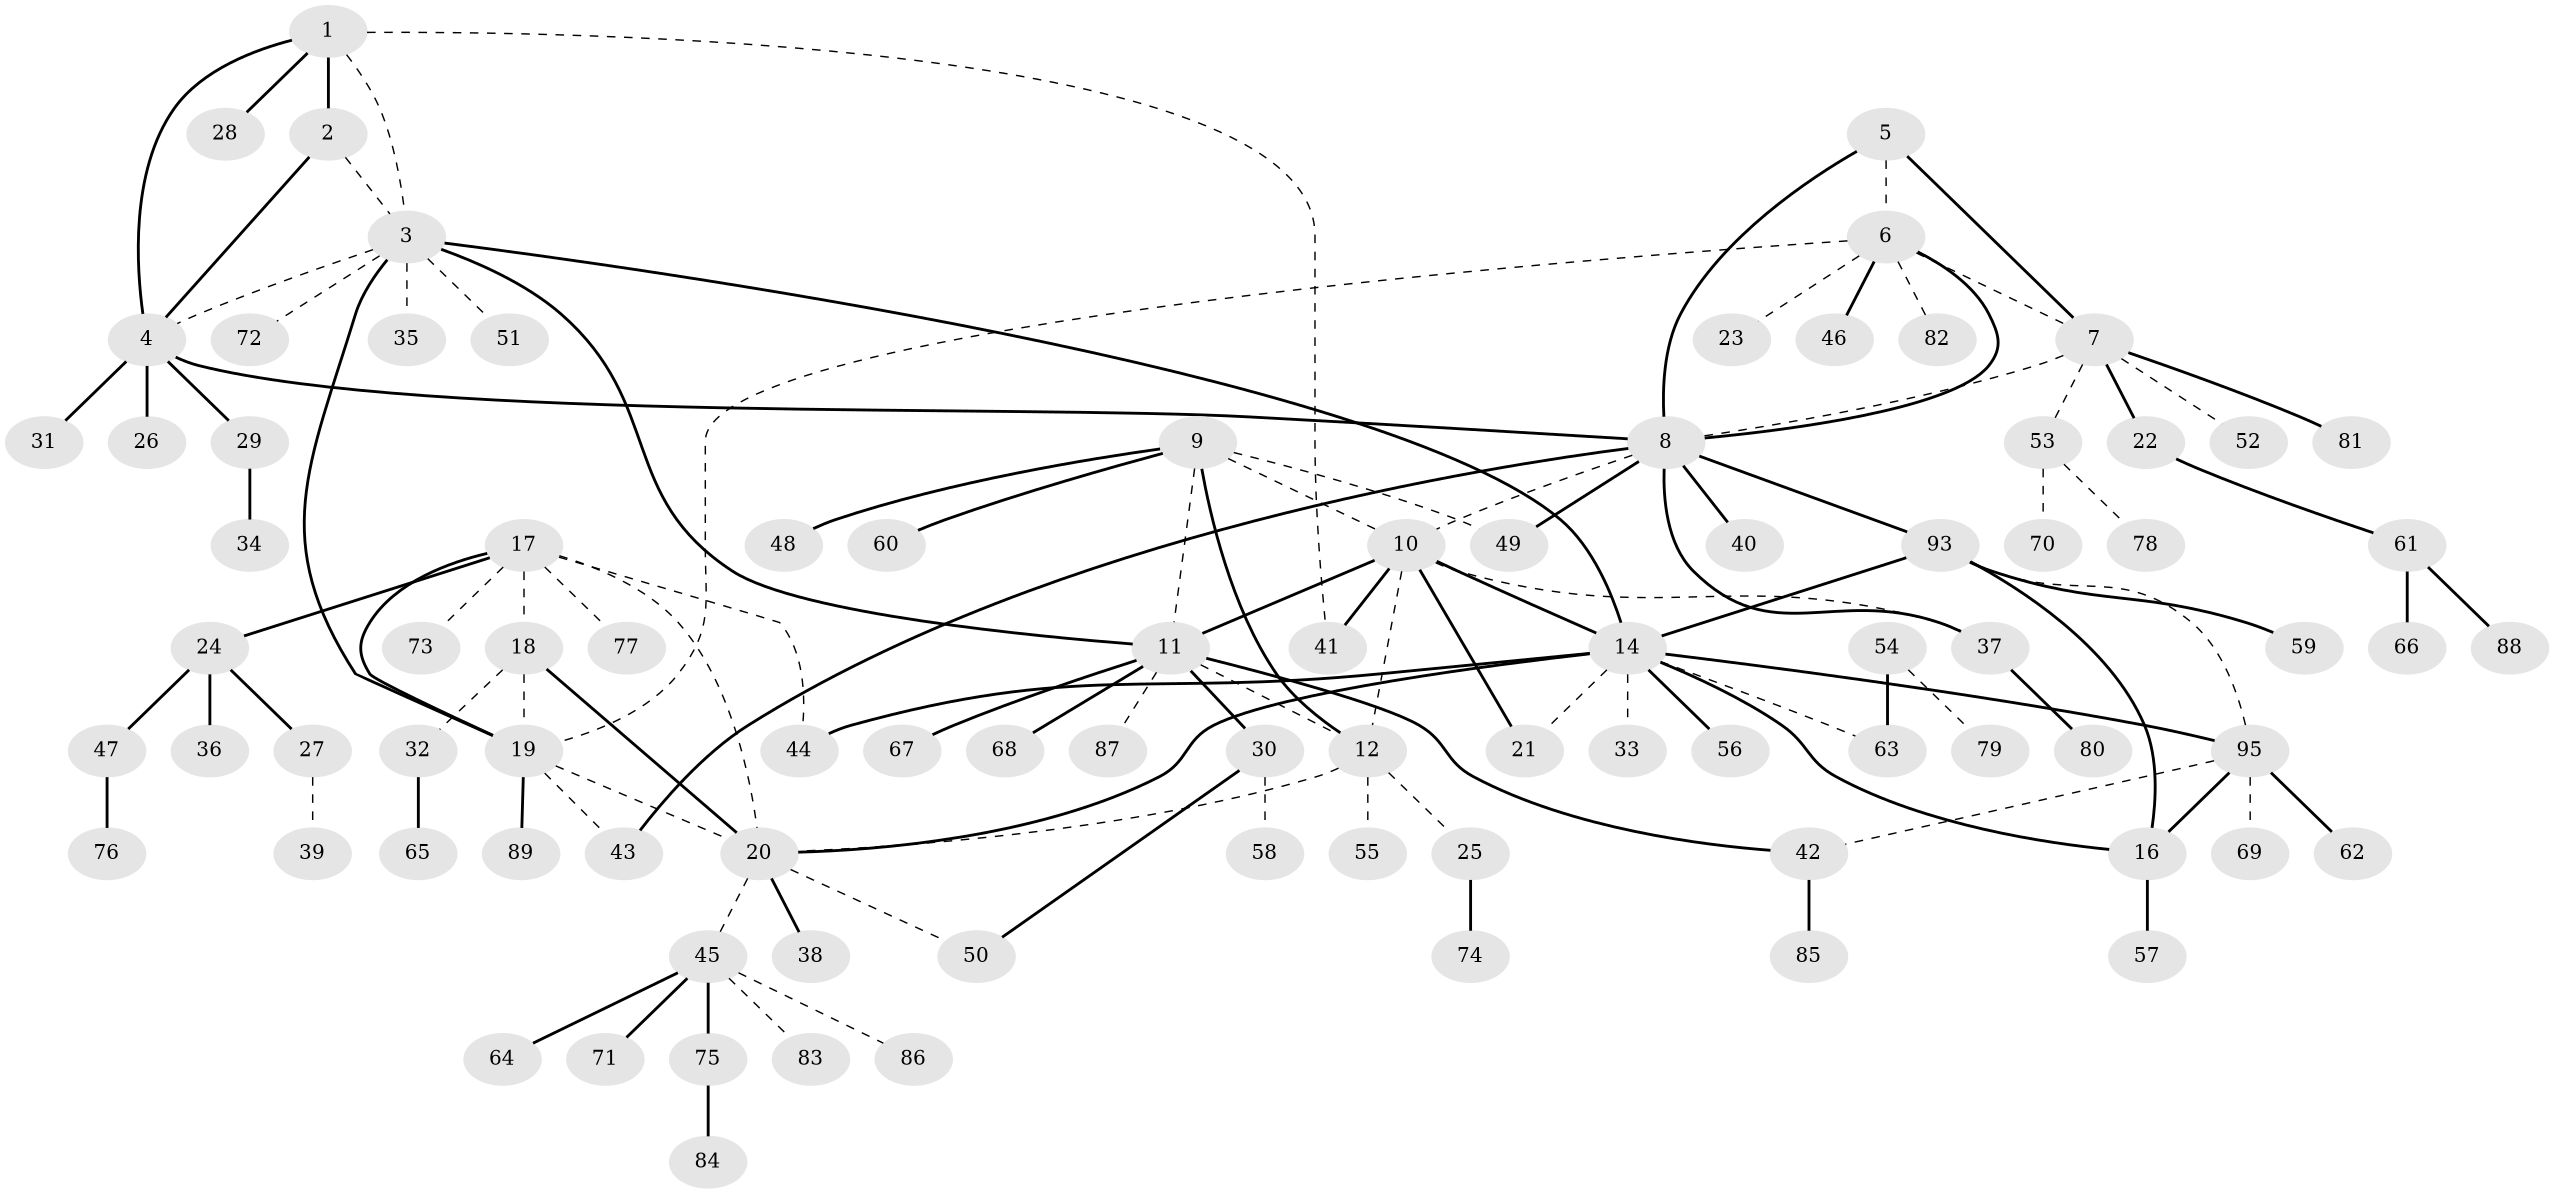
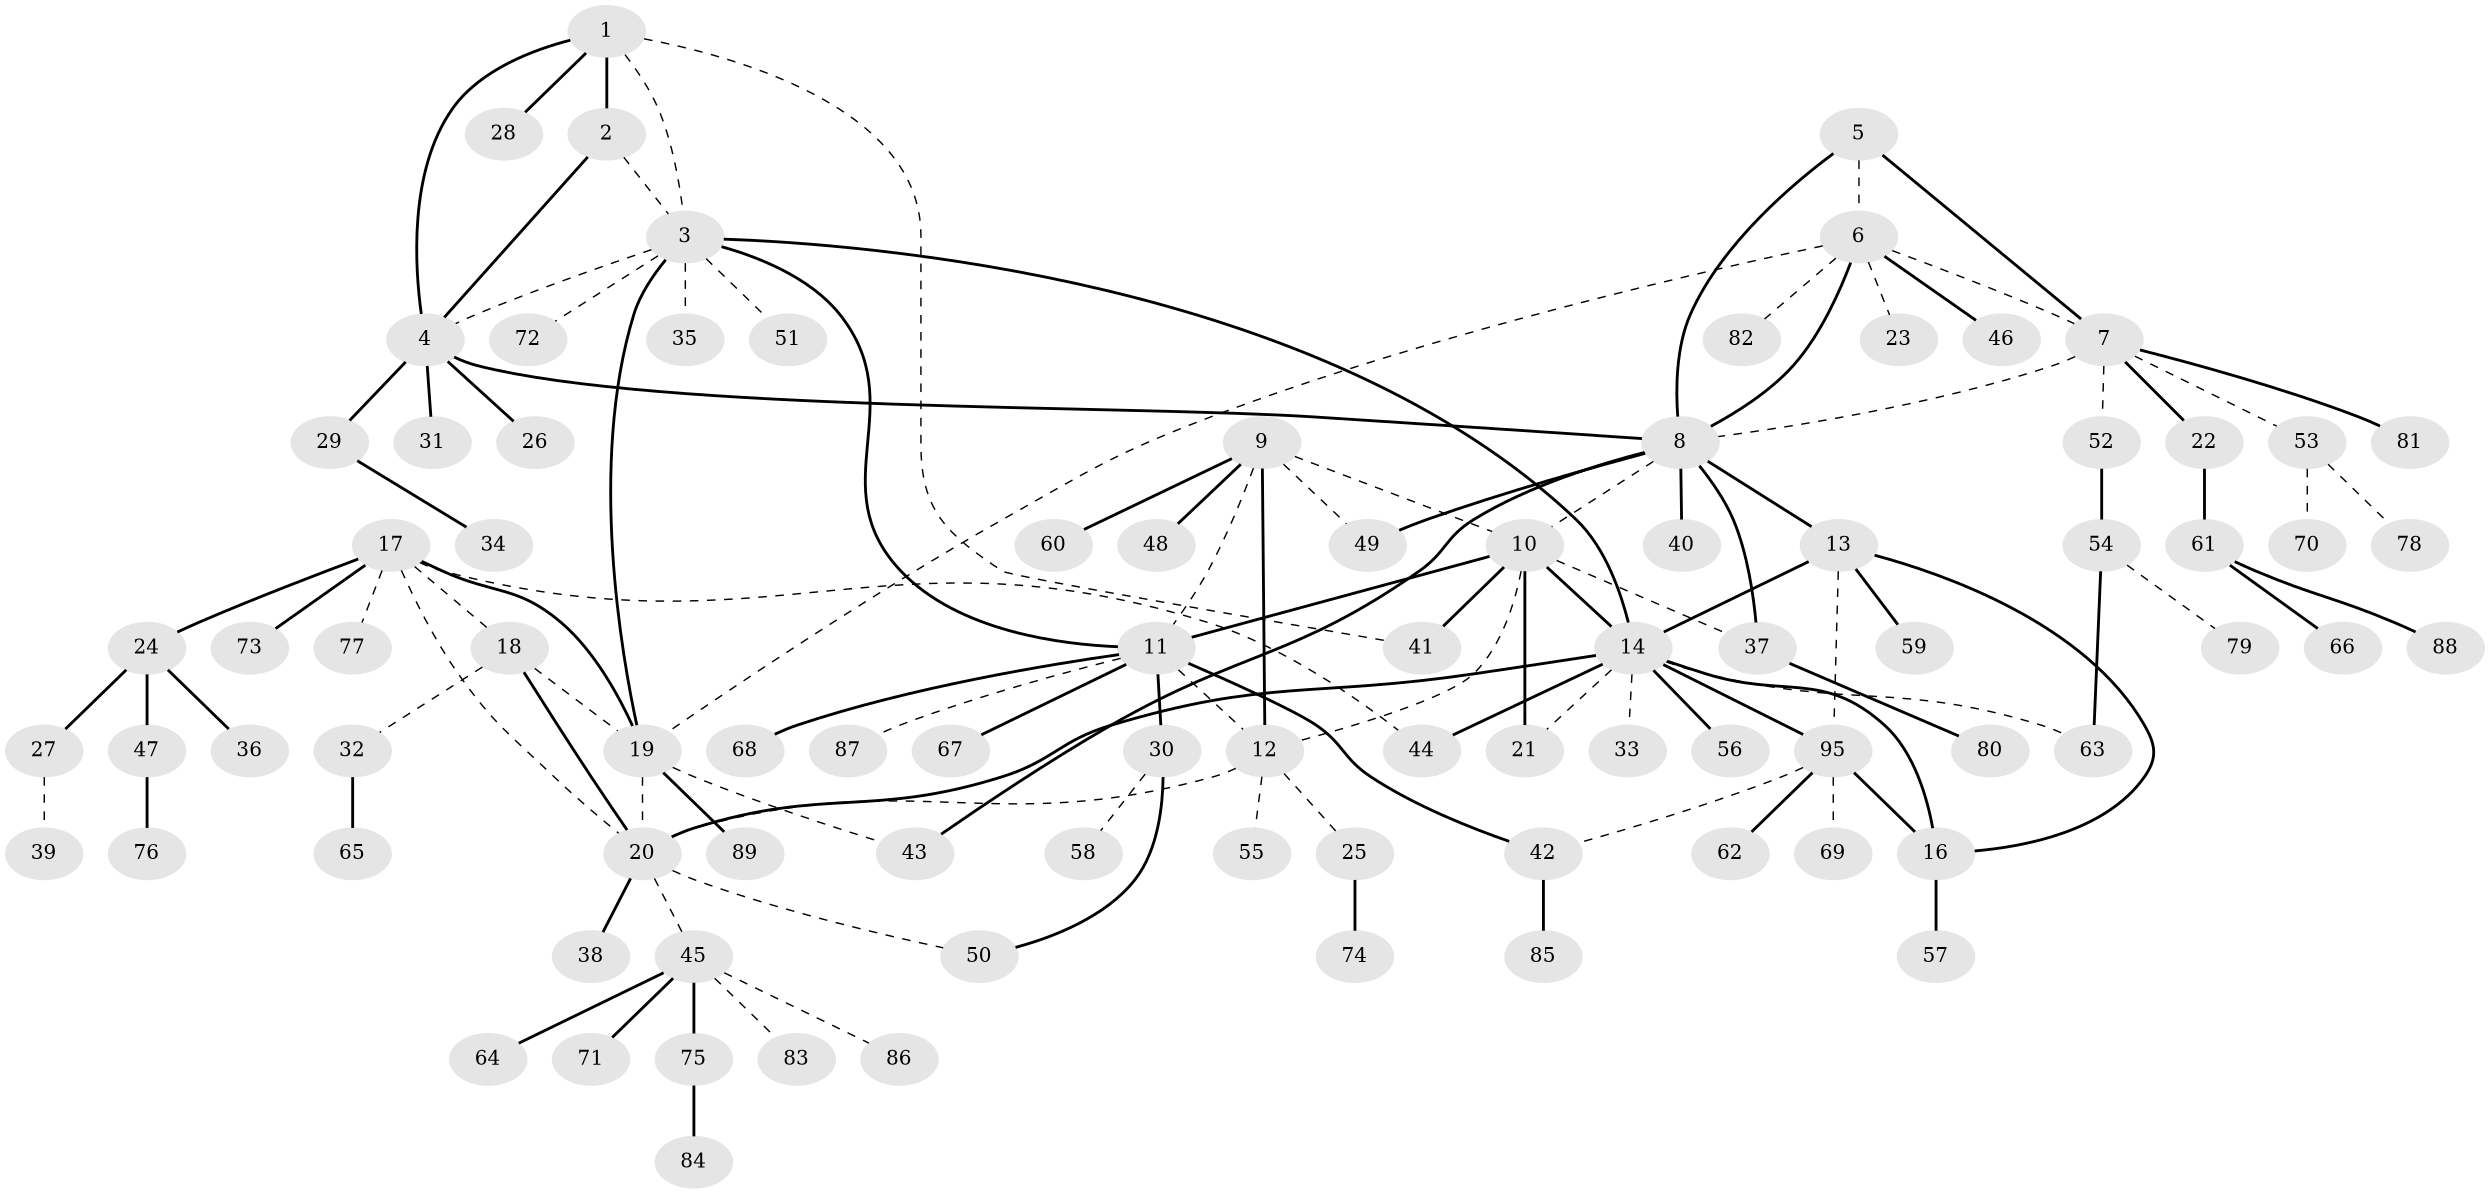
edge "52" -- "54": added
node "93": label "93" -> "13"
edge "17" -- "73": style dashed -> bold
